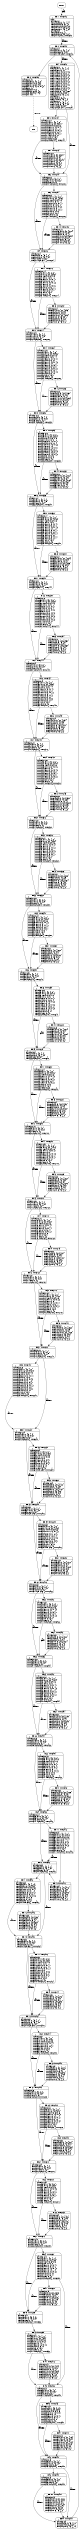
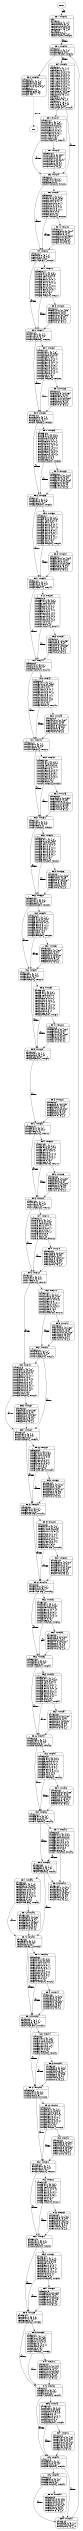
edge "BB 38 (000085f0)" -> "BB 39 (0000864c)": label "call" -> "taken"
node "BB 41 (0000865c)": removed
edge "BB 48 (0000876c)" -> "BB 51 (000087cc)": now "BB 48 (0000876c)" -> "BB 53 (000087dc)"
node "BB 55 (00008820)": added
edge "BB 73 (00008a78)" -> "BB 72 (00008a98)": reversed
edge "BB 89 (00008c8c)" -> "BB 93 (00008d38)": now "BB 90 (00008ce0)" -> "BB 93 (00008d38)"
